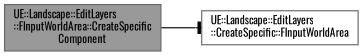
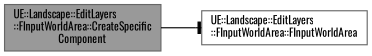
node "UE::Landscape::EditLayers ::CreateSpecific::FInputWorldArea": label "UE::Landscape::EditLayers ::CreateSpecific::FInputWorldArea" -> "UE::Landscape::EditLayers ::FInputWorldArea::FInputWorldArea"
